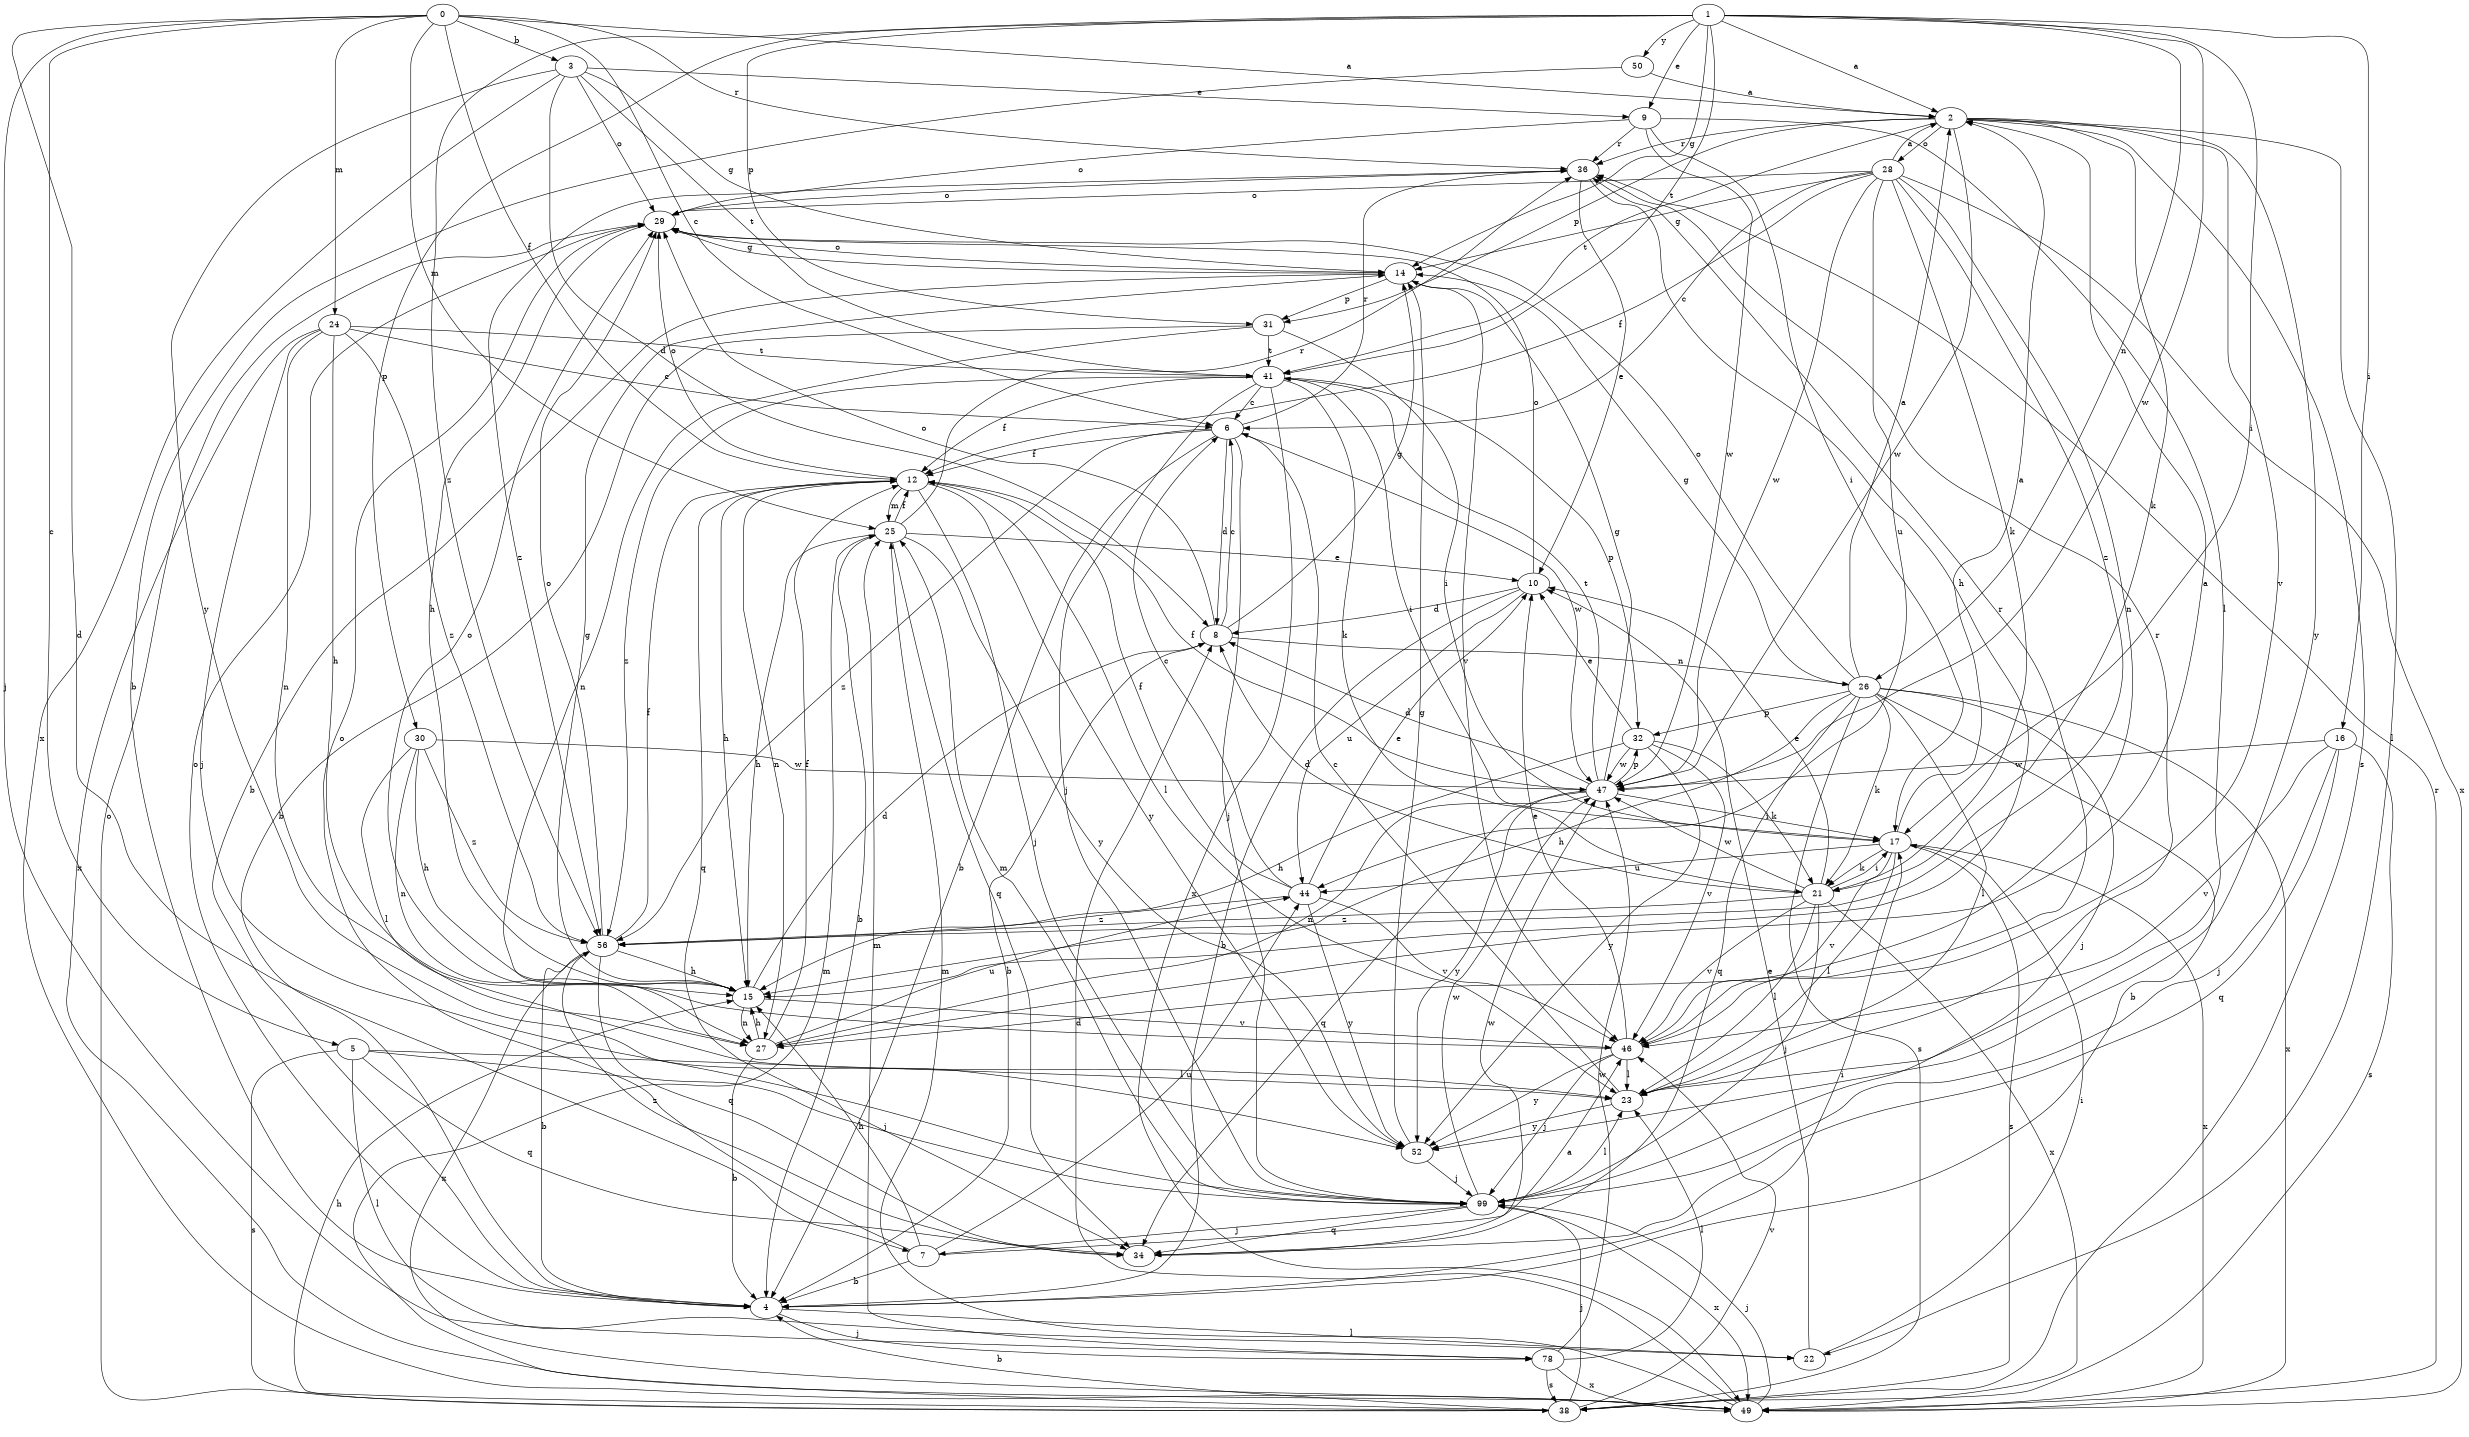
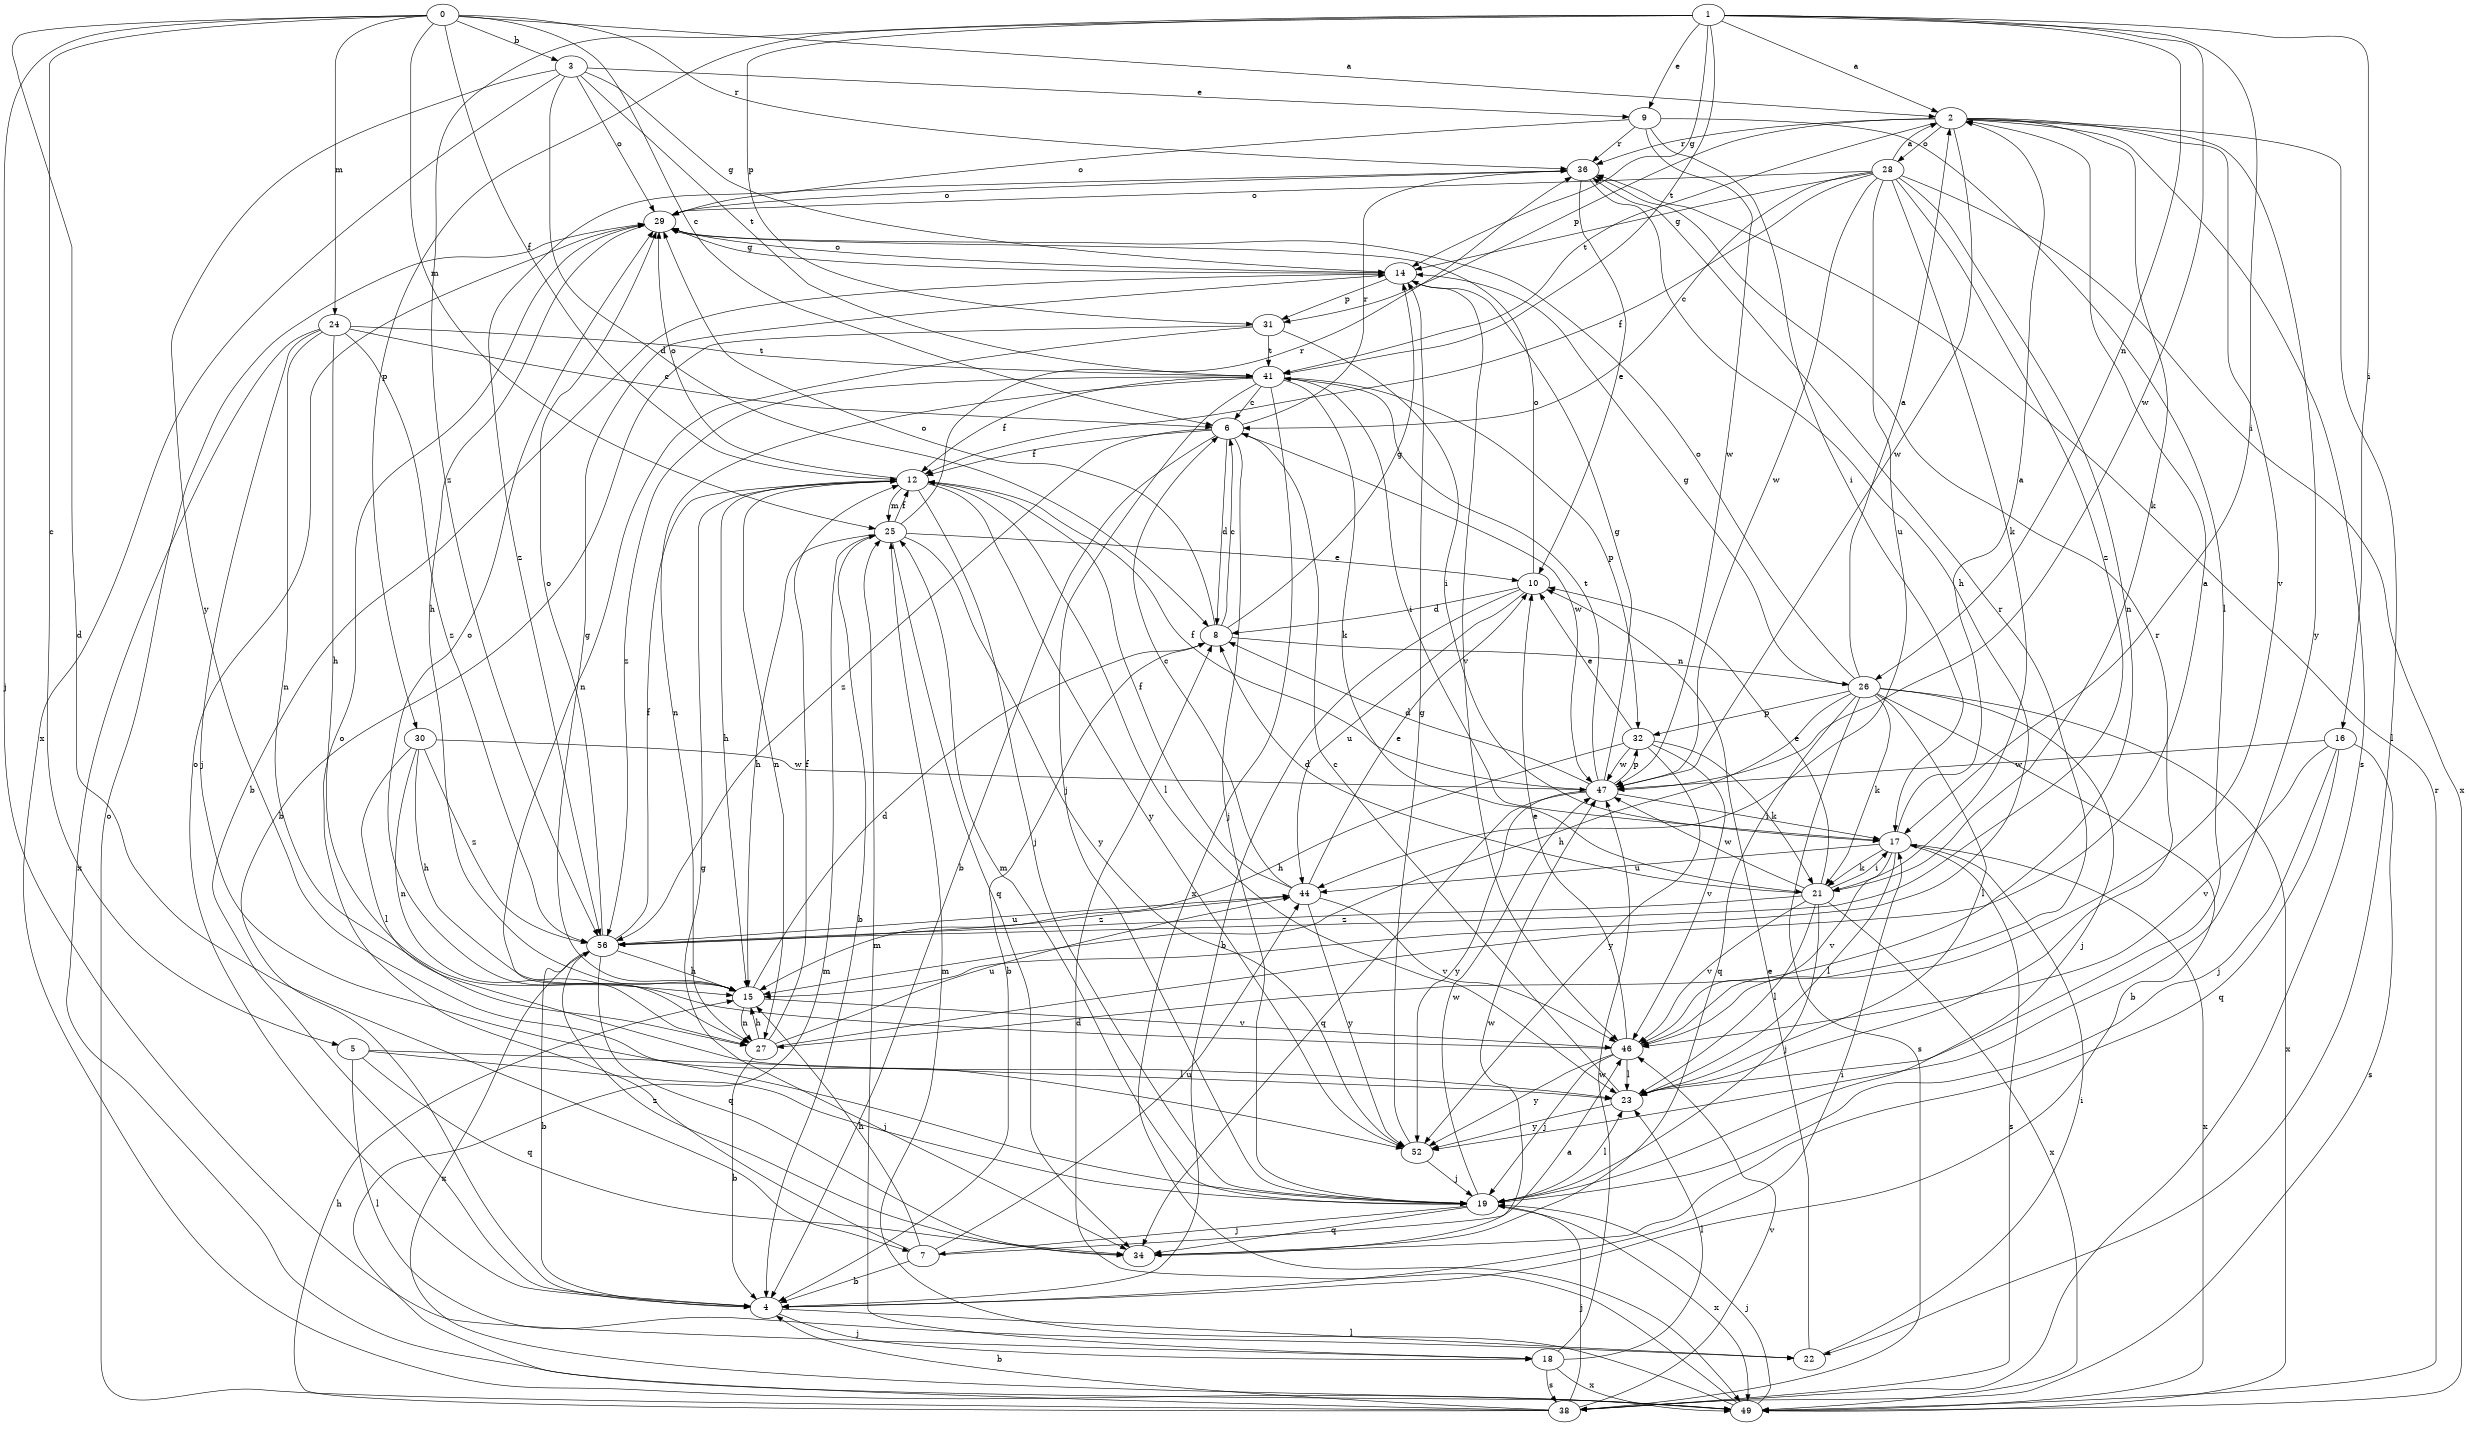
node "50": removed
edge "12" -> "34": label "q" -> "g"
edge "56" -> "44": added, label "u"
edge "47" -> "27": now "41" -> "27"
node "99": label "99" -> "19"
node "78": label "78" -> "18"
edge "5" -> "38": removed, label "s"
